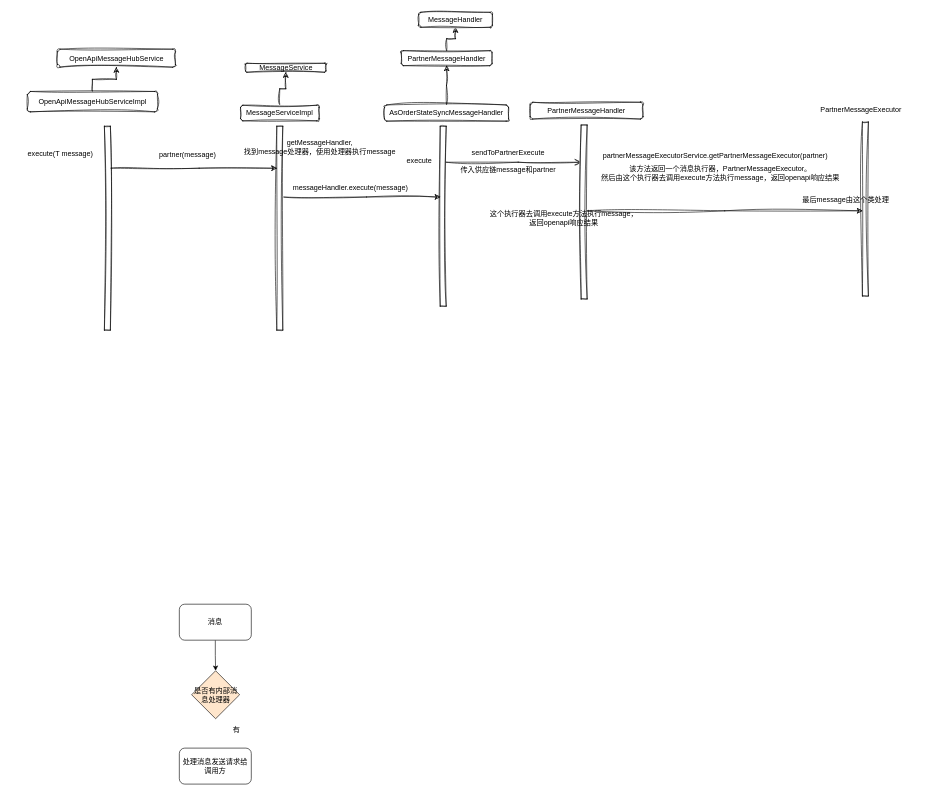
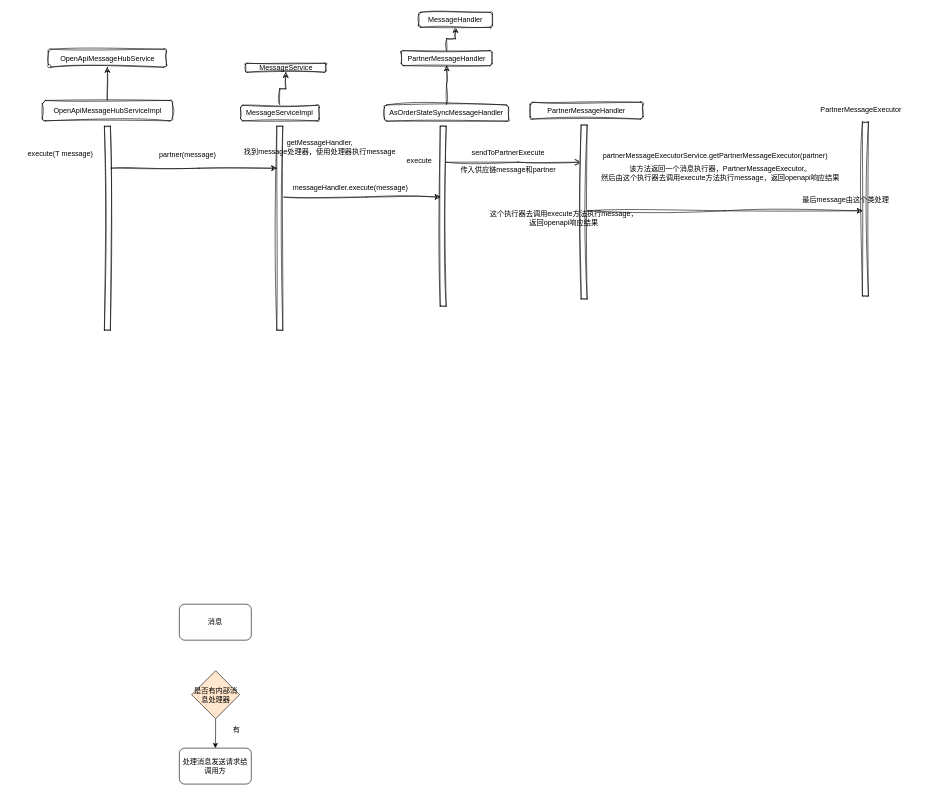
node "OpenApiMessageHubService": moved (116, 58) -> (107, 58)
node "OpenApiMessageHubServiceImpl": moved (92, 102) -> (107, 111)
edge "消息" -> "是否有内部消息处理器": removed
edge "是否有内部消息处理器" -> "处理消息发送请求给调用方": added
